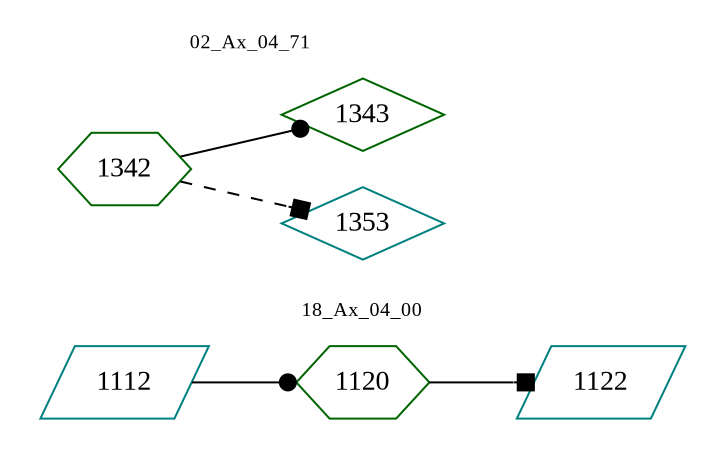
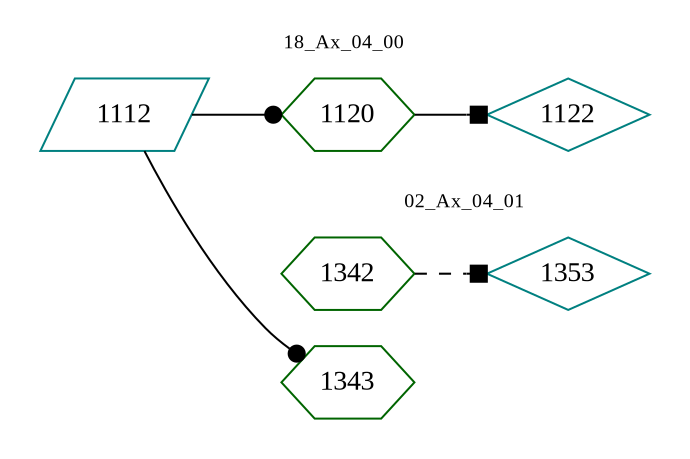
cluster "02_Ax_04_71": label "02_Ax_04_71" -> "02_Ax_04_01"
node "1343": shape diamond -> hexagon
edge "1342" -> "1343": now "1112" -> "1343"
node "1122": shape parallelogram -> diamond
